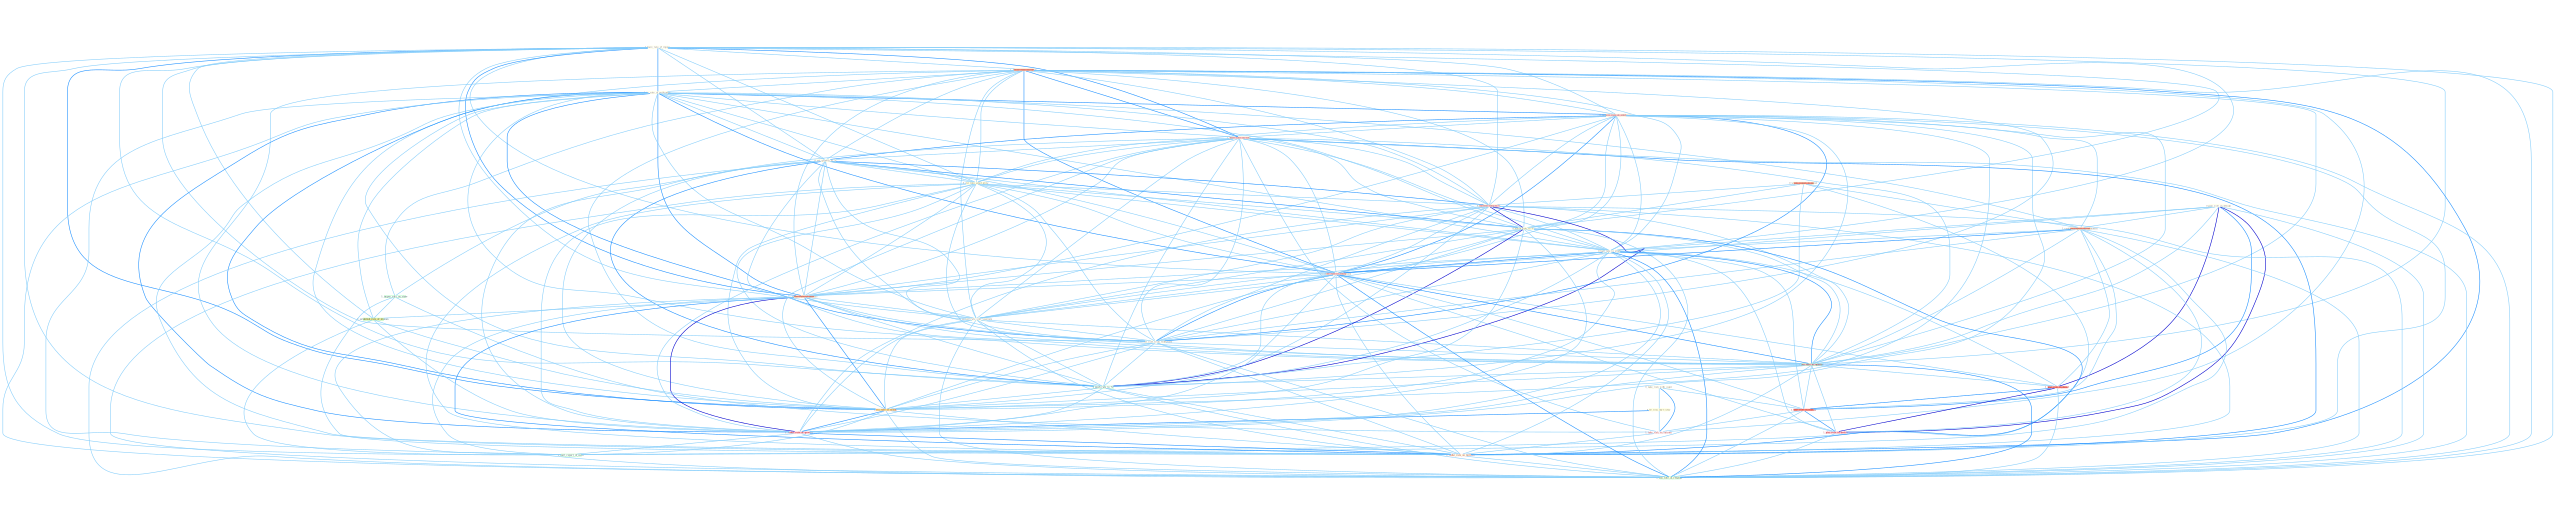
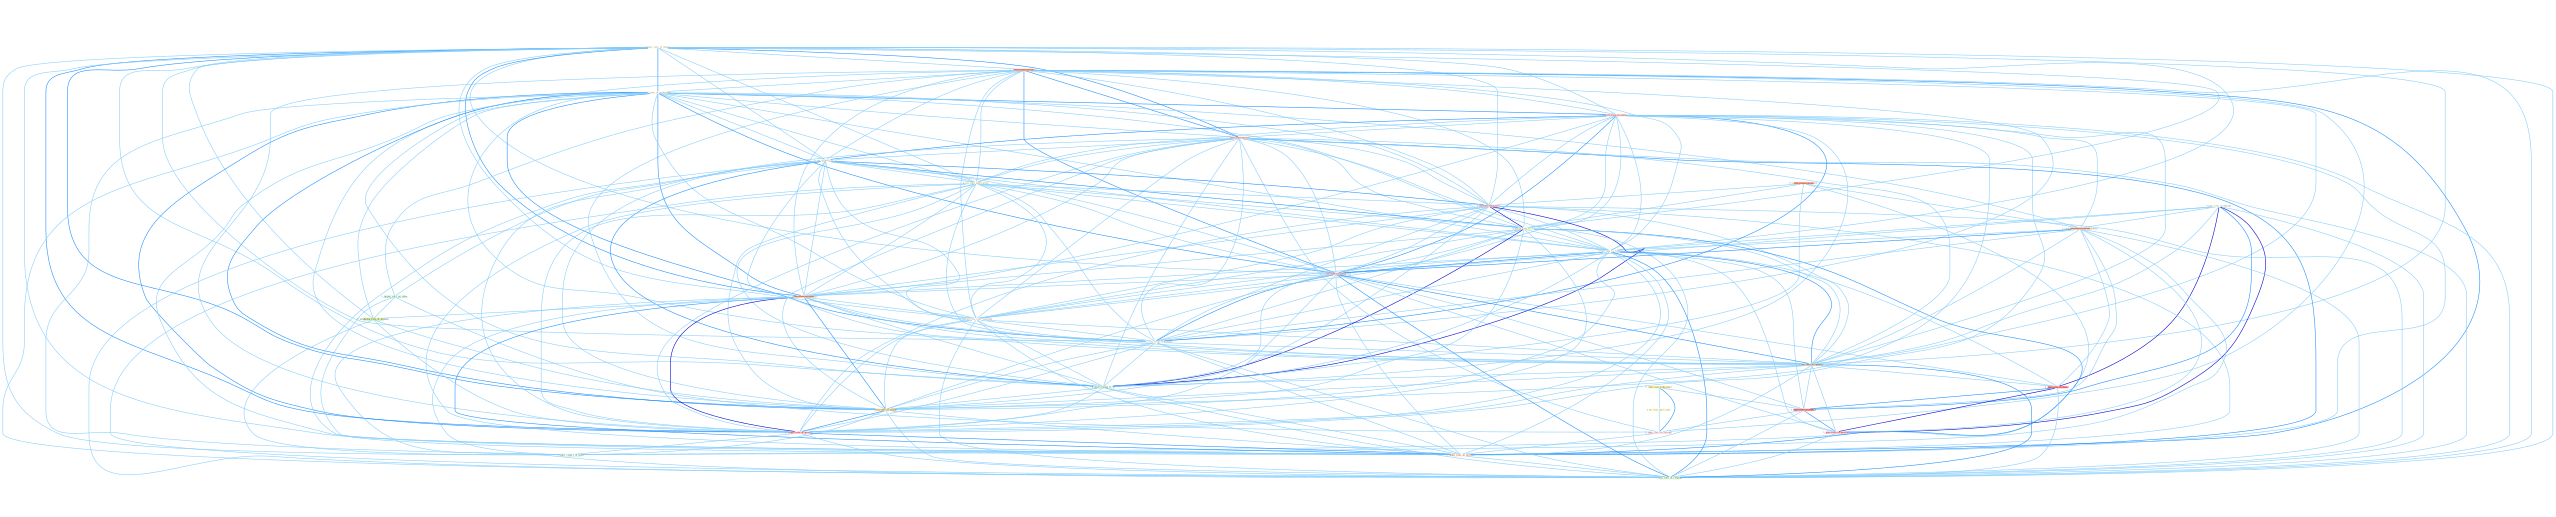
edge "0_set_growth_at_%" -- "1_reduc_rate_on_million": added
node "0_push_rate_to_%": label "0_push_rate_to_%" -> "0_push_manag_to_%"
node "0_take_risk_with_capit": fillcolor white -> khaki
edge "0_be_risk_dure_year" -- "1_reduc_rate_of_growth": now "1_have_rate_of_injuri" -- "1_reduc_rate_of_growth"
